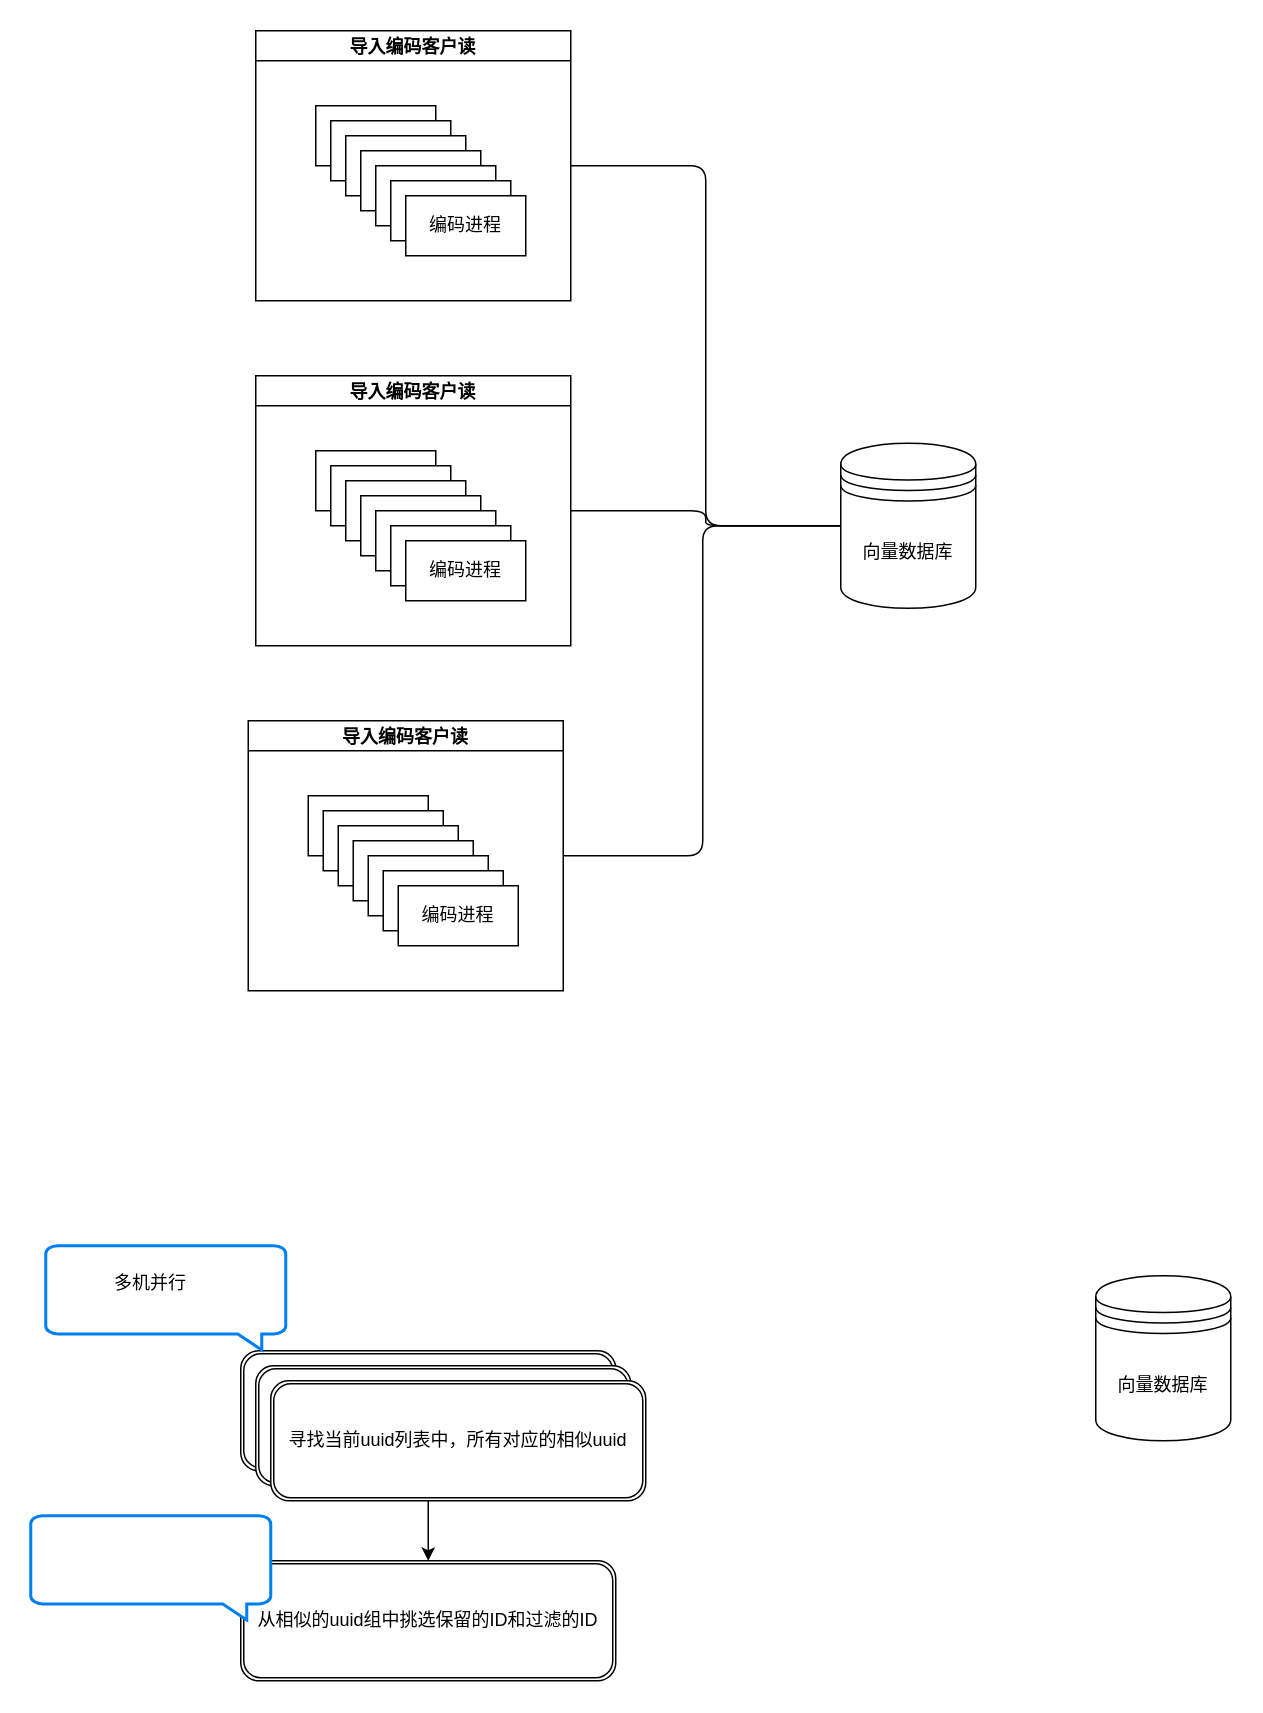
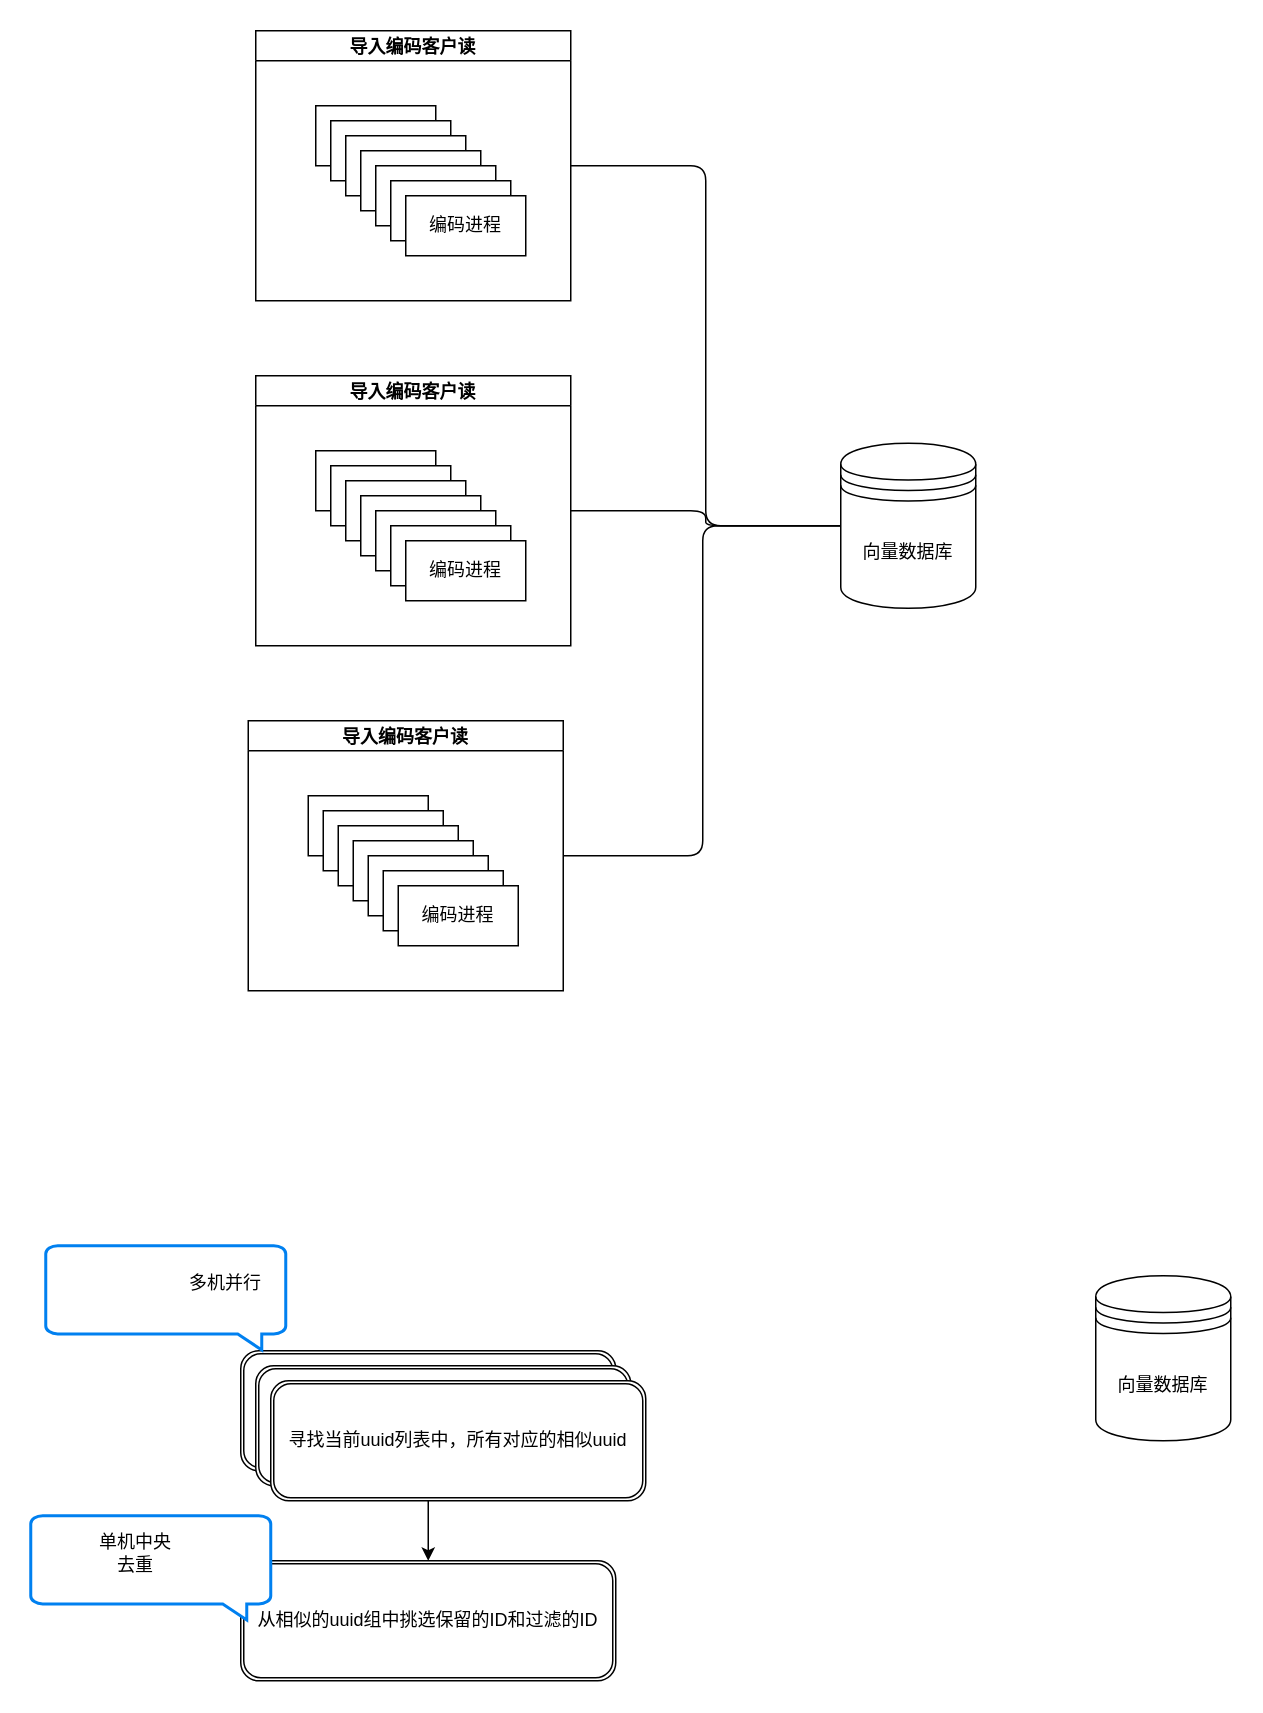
node "多机并行": moved (151, 1283) -> (226, 1283)
node "单机中央去重": added
